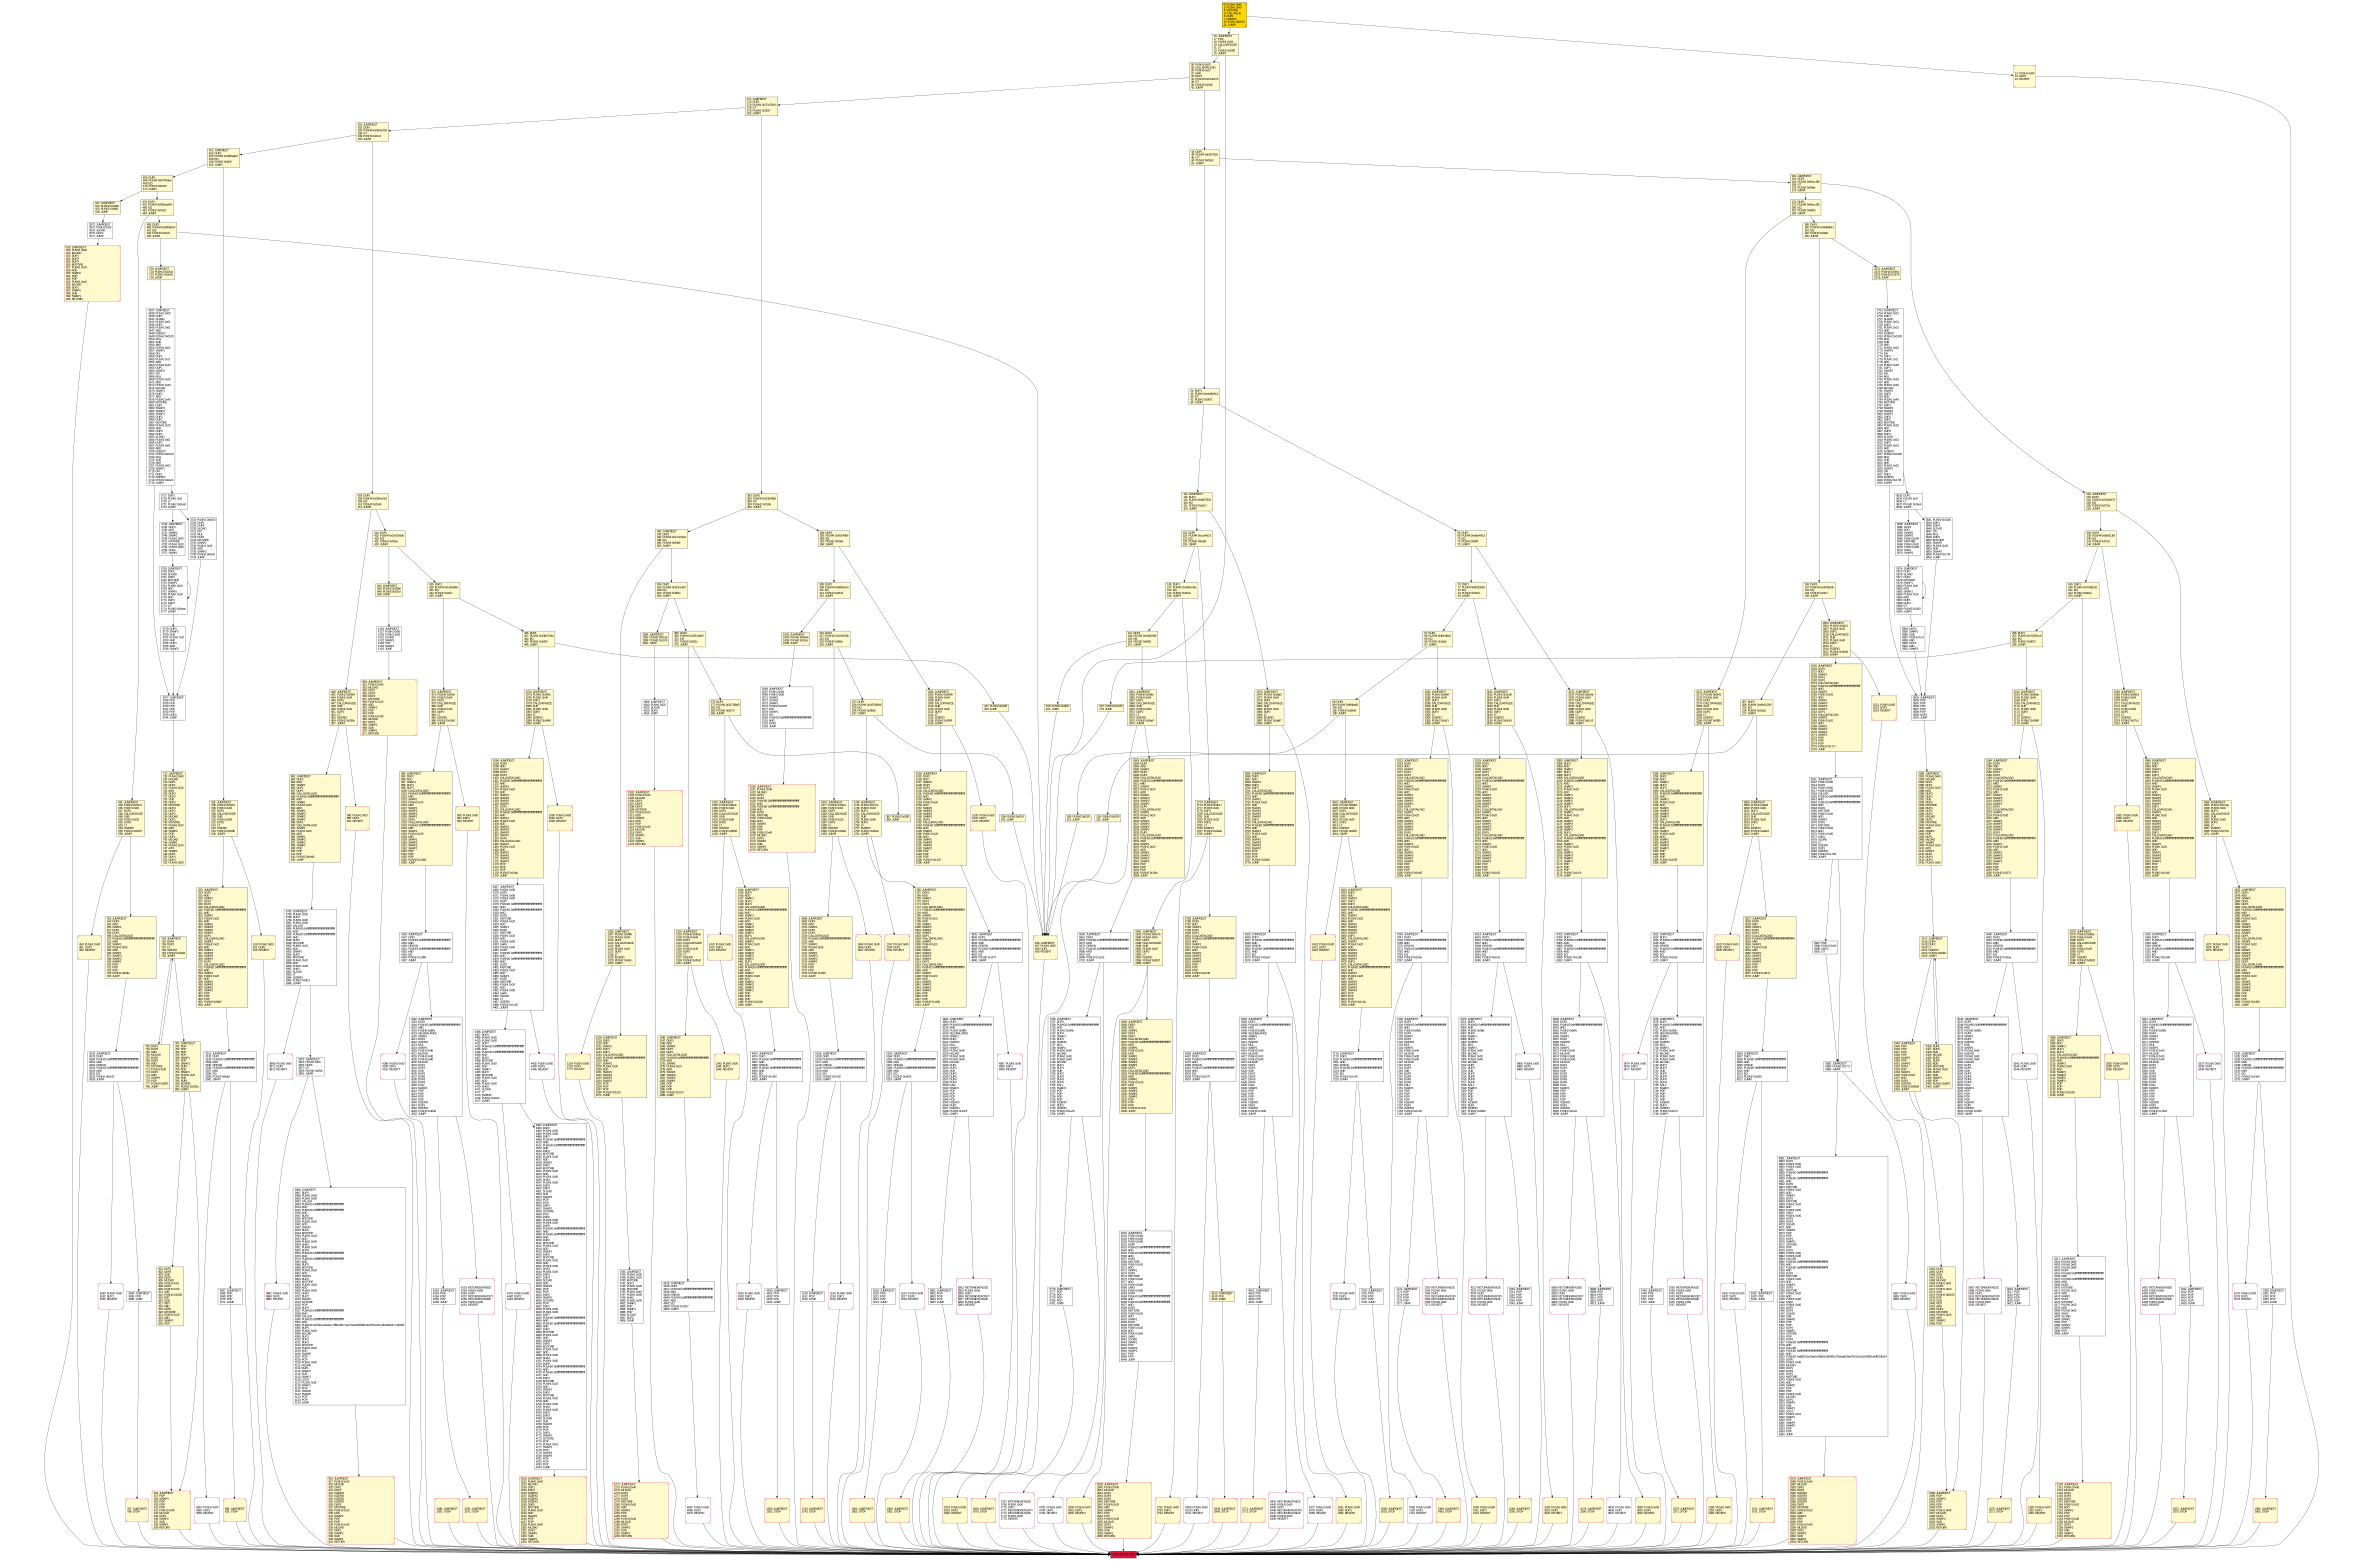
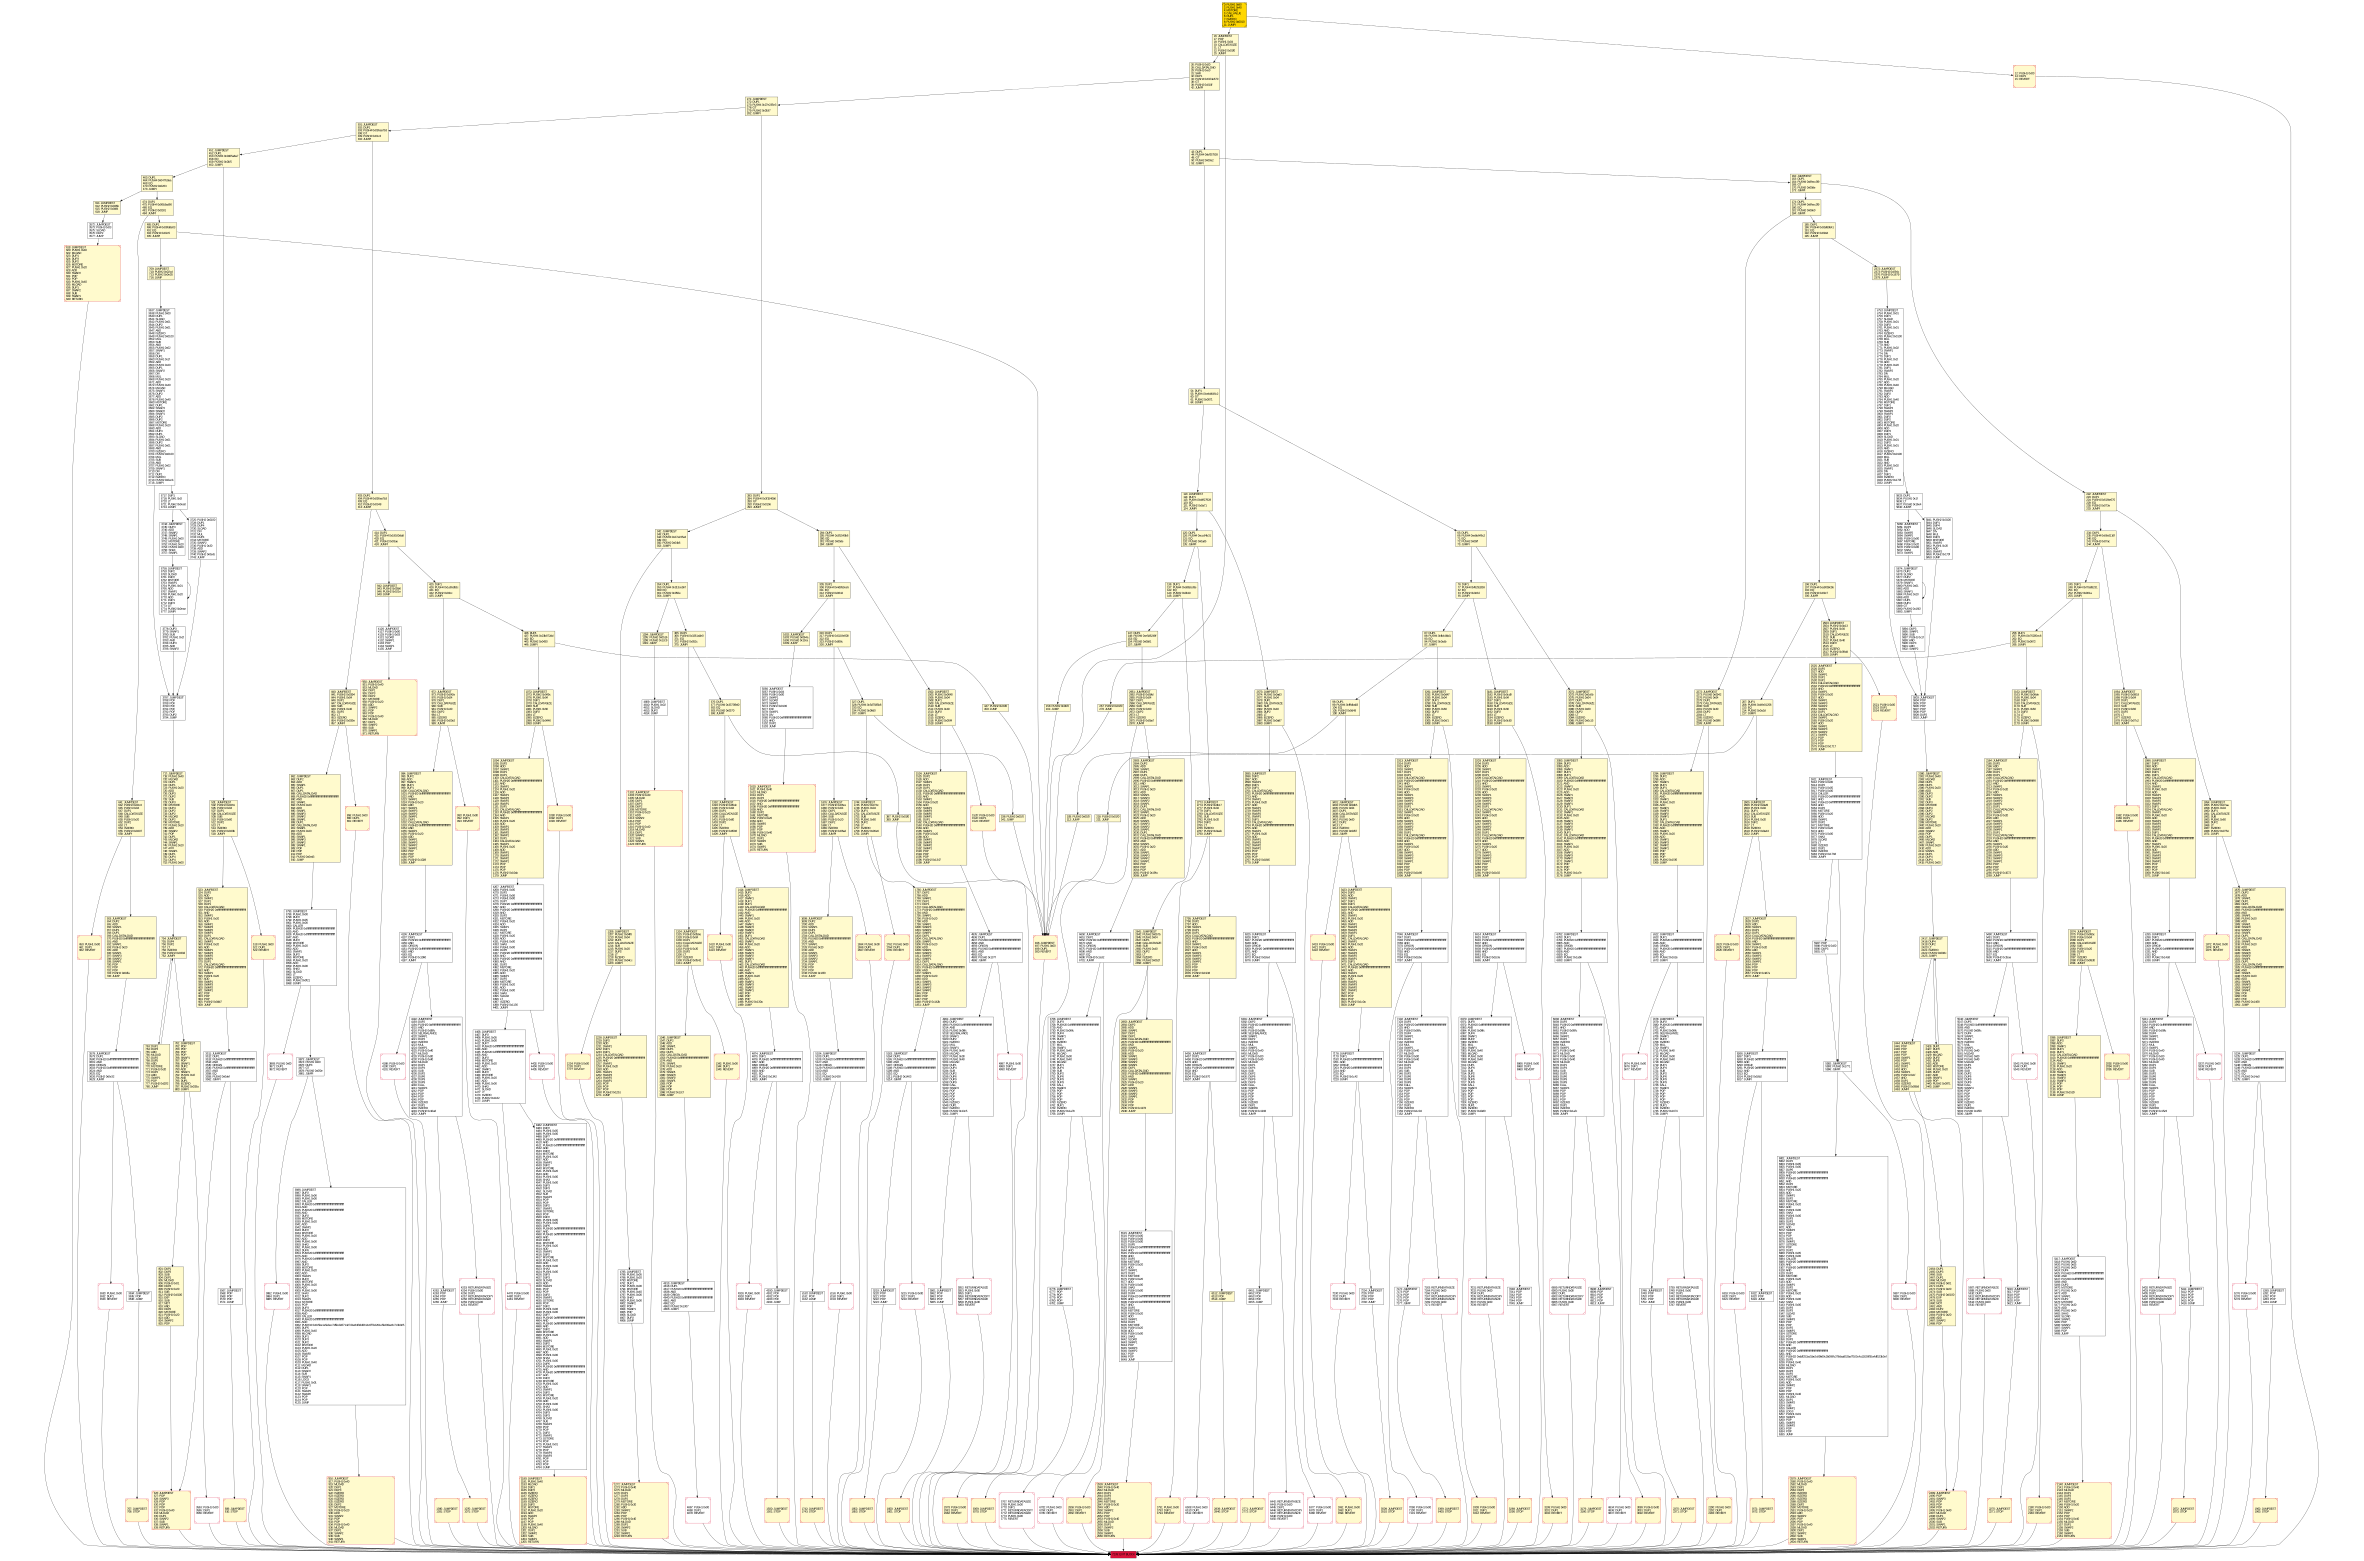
edge "387: PUSH2 0x01f0 390: JUMP" -> "496: JUMPDEST 497: PUSH1 0x00 499: DUP1 500: REVERT": added
